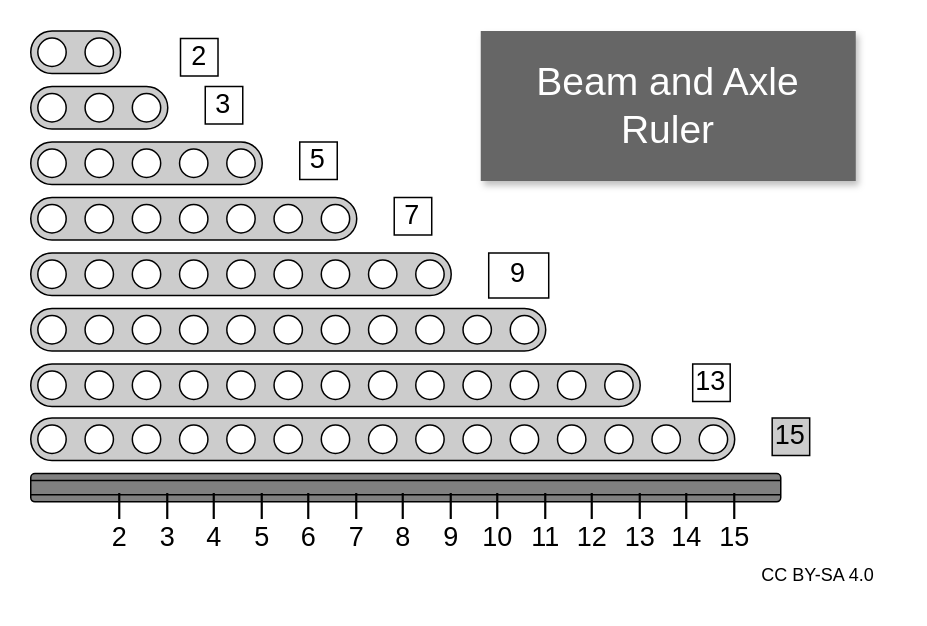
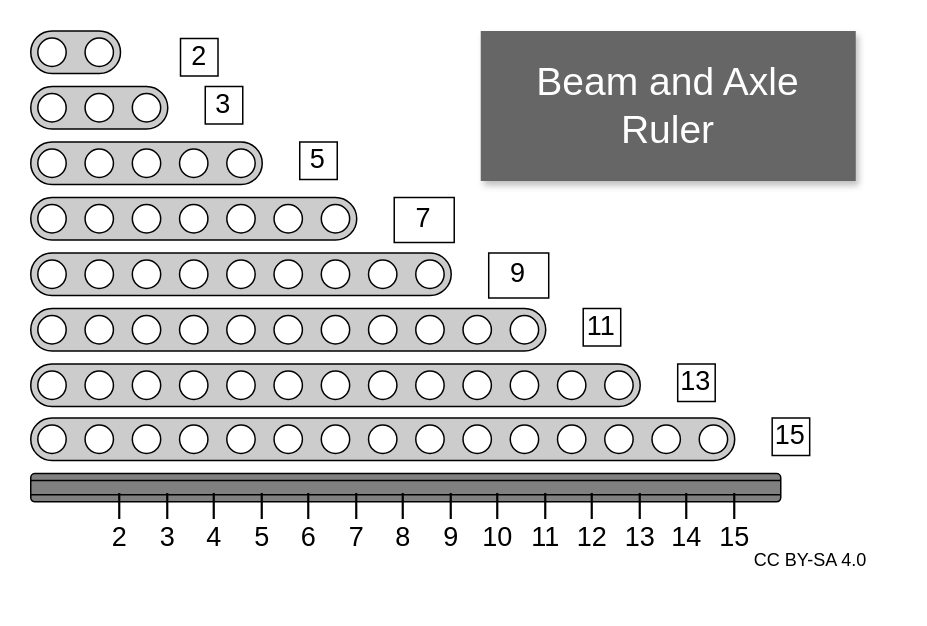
node "7": size 38x38 -> 60x45
node "11": added
node "13": moved (711, 383) -> (696, 383)
node "15": fillcolor #cccccc -> #ffffff
node "CC BY-SA 4.0": moved (819, 575) -> (811, 560)
